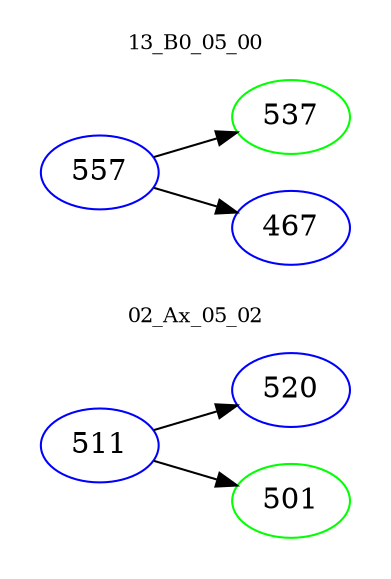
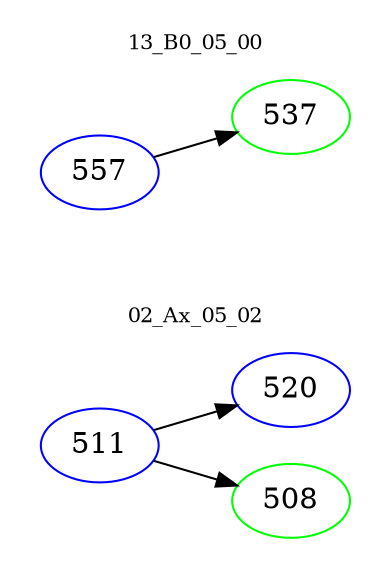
node "467": removed
node "501": label "501" -> "508"
